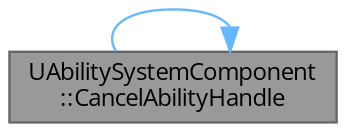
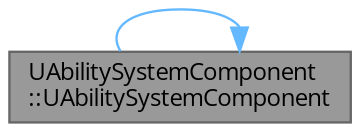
node "UAbilitySystemComponent ::CancelAbilityHandle": label "UAbilitySystemComponent ::CancelAbilityHandle" -> "UAbilitySystemComponent ::UAbilitySystemComponent"
